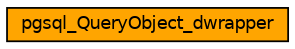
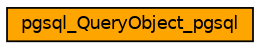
node "pgsql_QueryObject_dwrapper": label "pgsql_QueryObject_dwrapper" -> "pgsql_QueryObject_pgsql"
